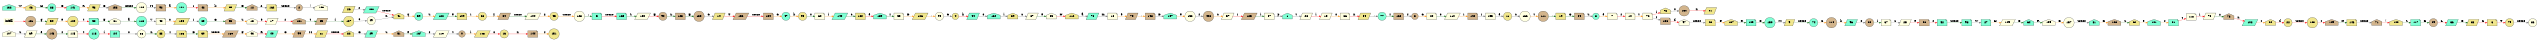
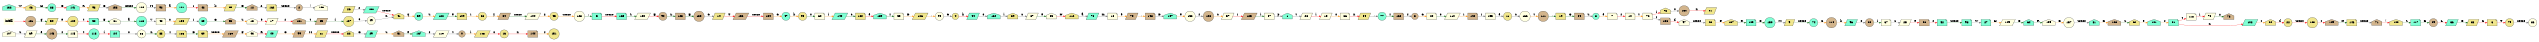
node "408": label "408" -> "108"
edge "73" -> "102": now "31" -> "102"
